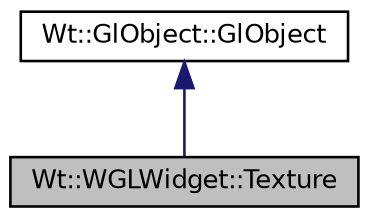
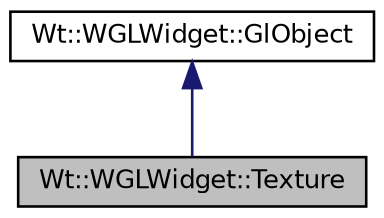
node "Wt::GlObject::GlObject": label "Wt::GlObject::GlObject" -> "Wt::WGLWidget::GlObject"
